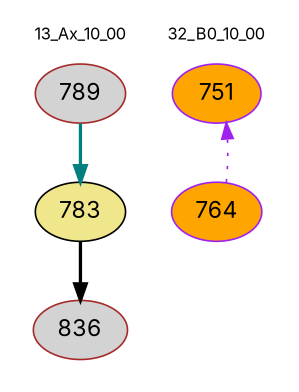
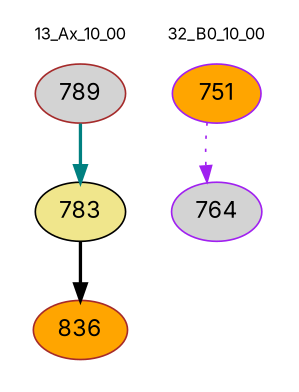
edge "764" -> "751": reversed
node "764": fillcolor orange -> lightgrey
node "836": fillcolor lightgrey -> orange
